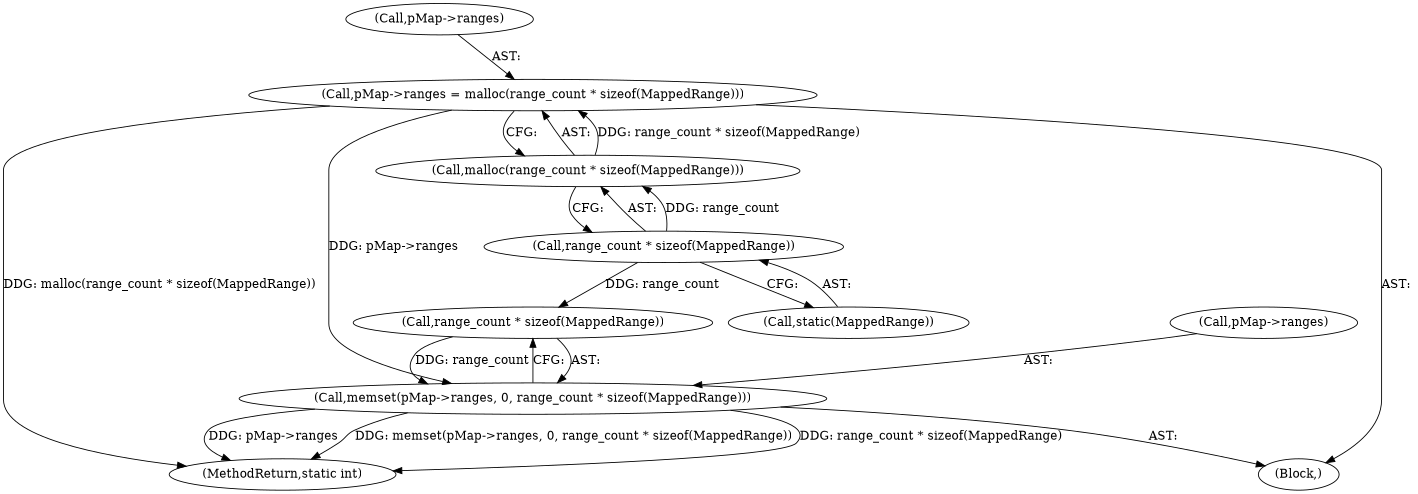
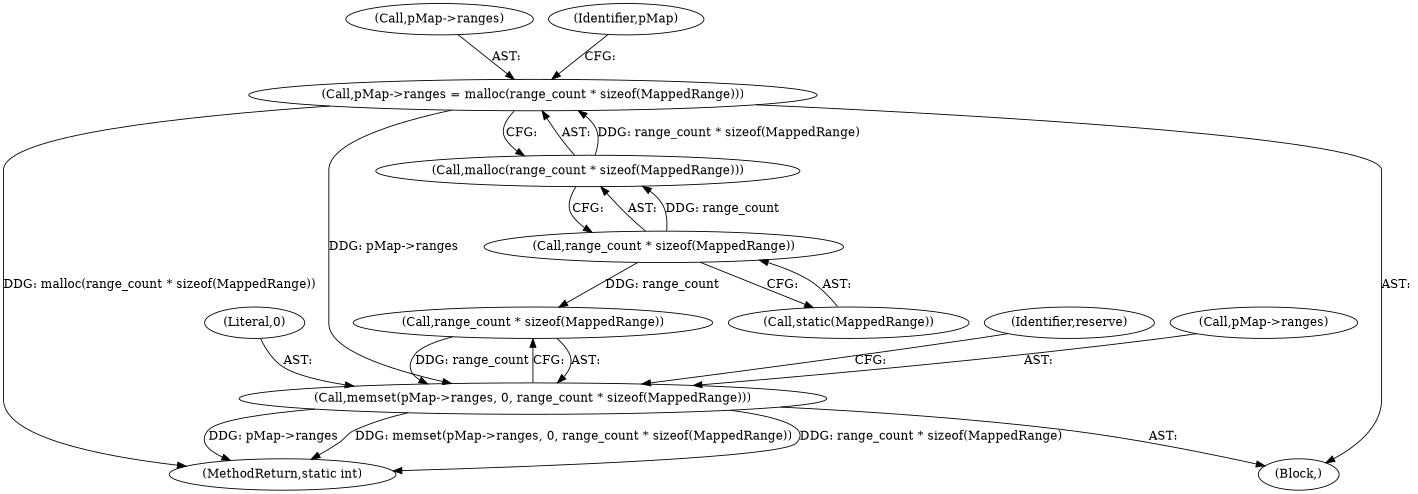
node "(Identifier,pMap)": added
node "(Literal,0)": added
node "(Identifier,reserve)": added
